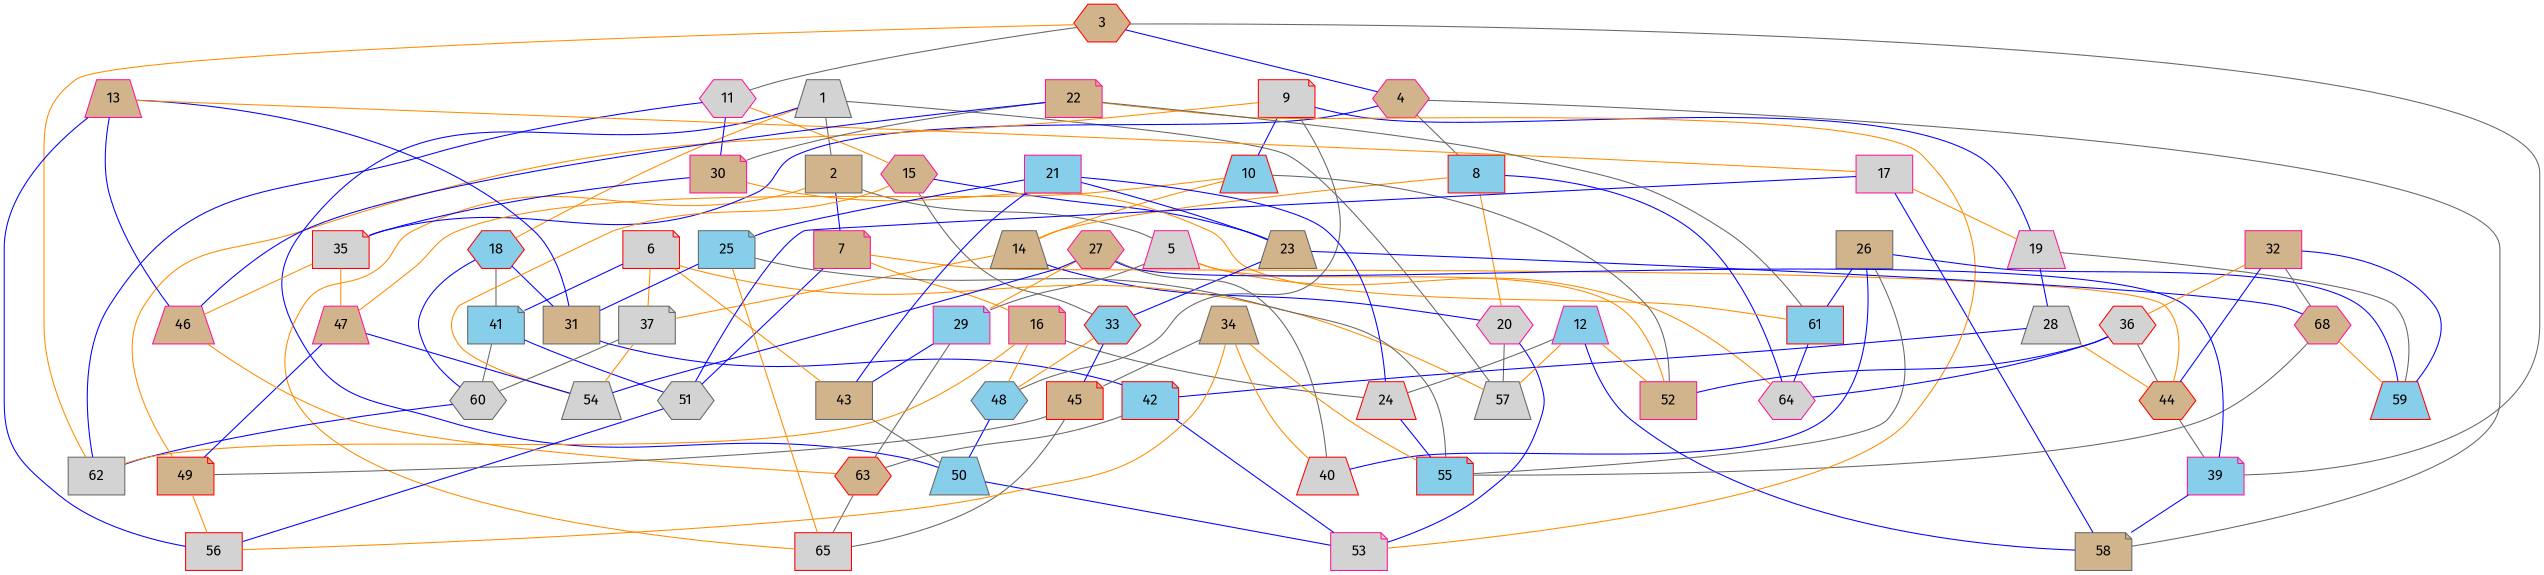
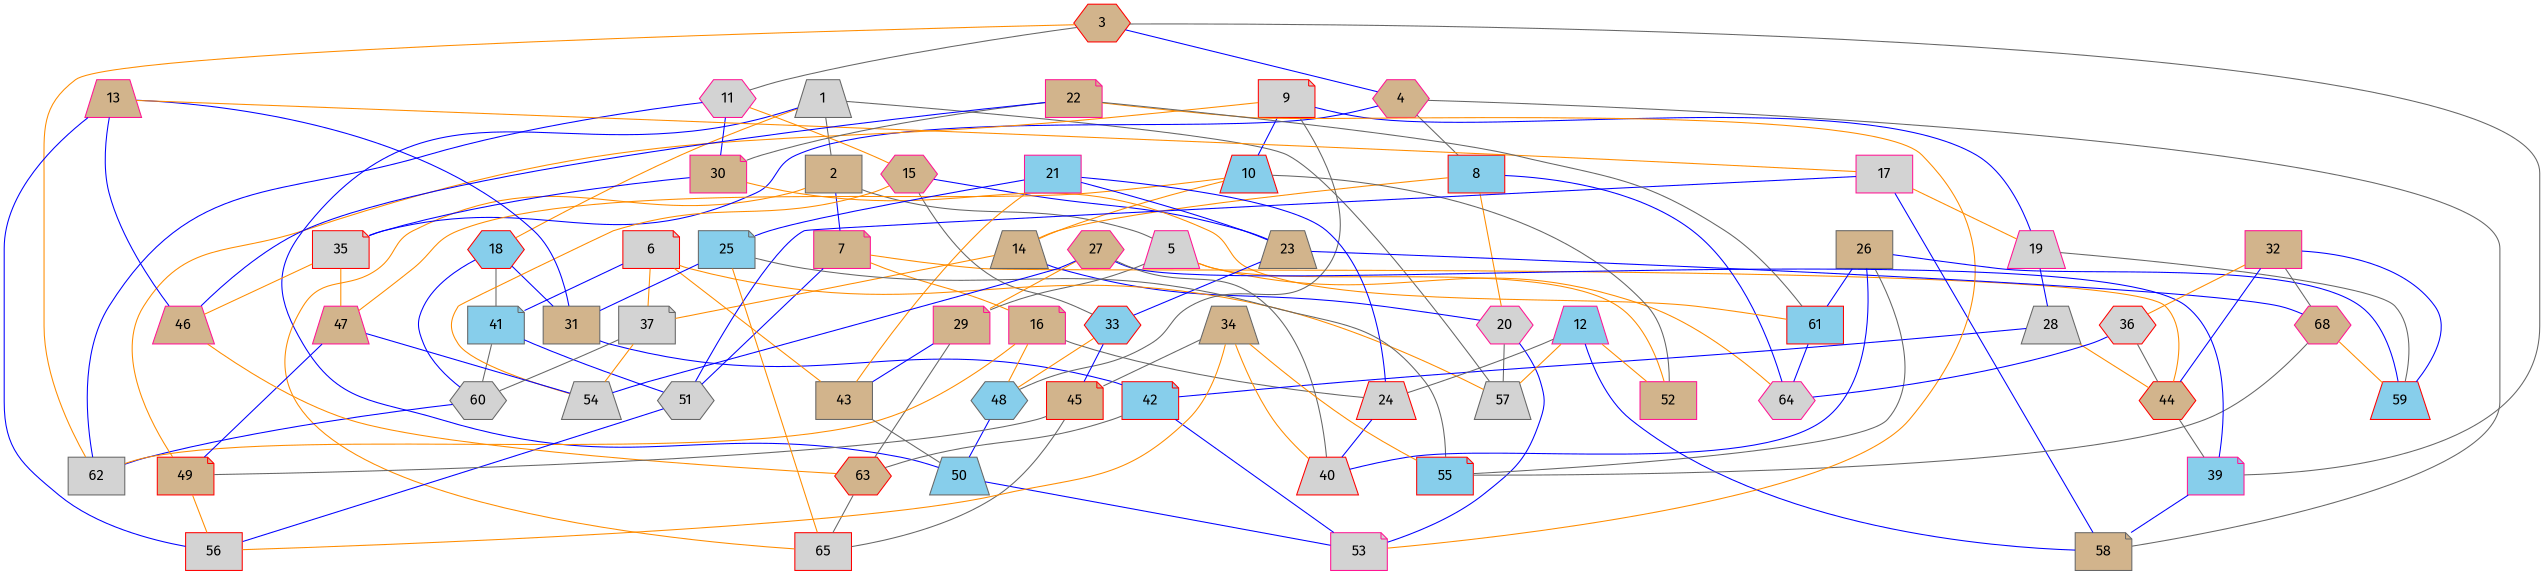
edge "21" -- "43": color blue -> darkorange
node "29": fillcolor skyblue -> tan
edge "36" -- "52": removed
edge "24" -- "55": now "24" -- "40"
